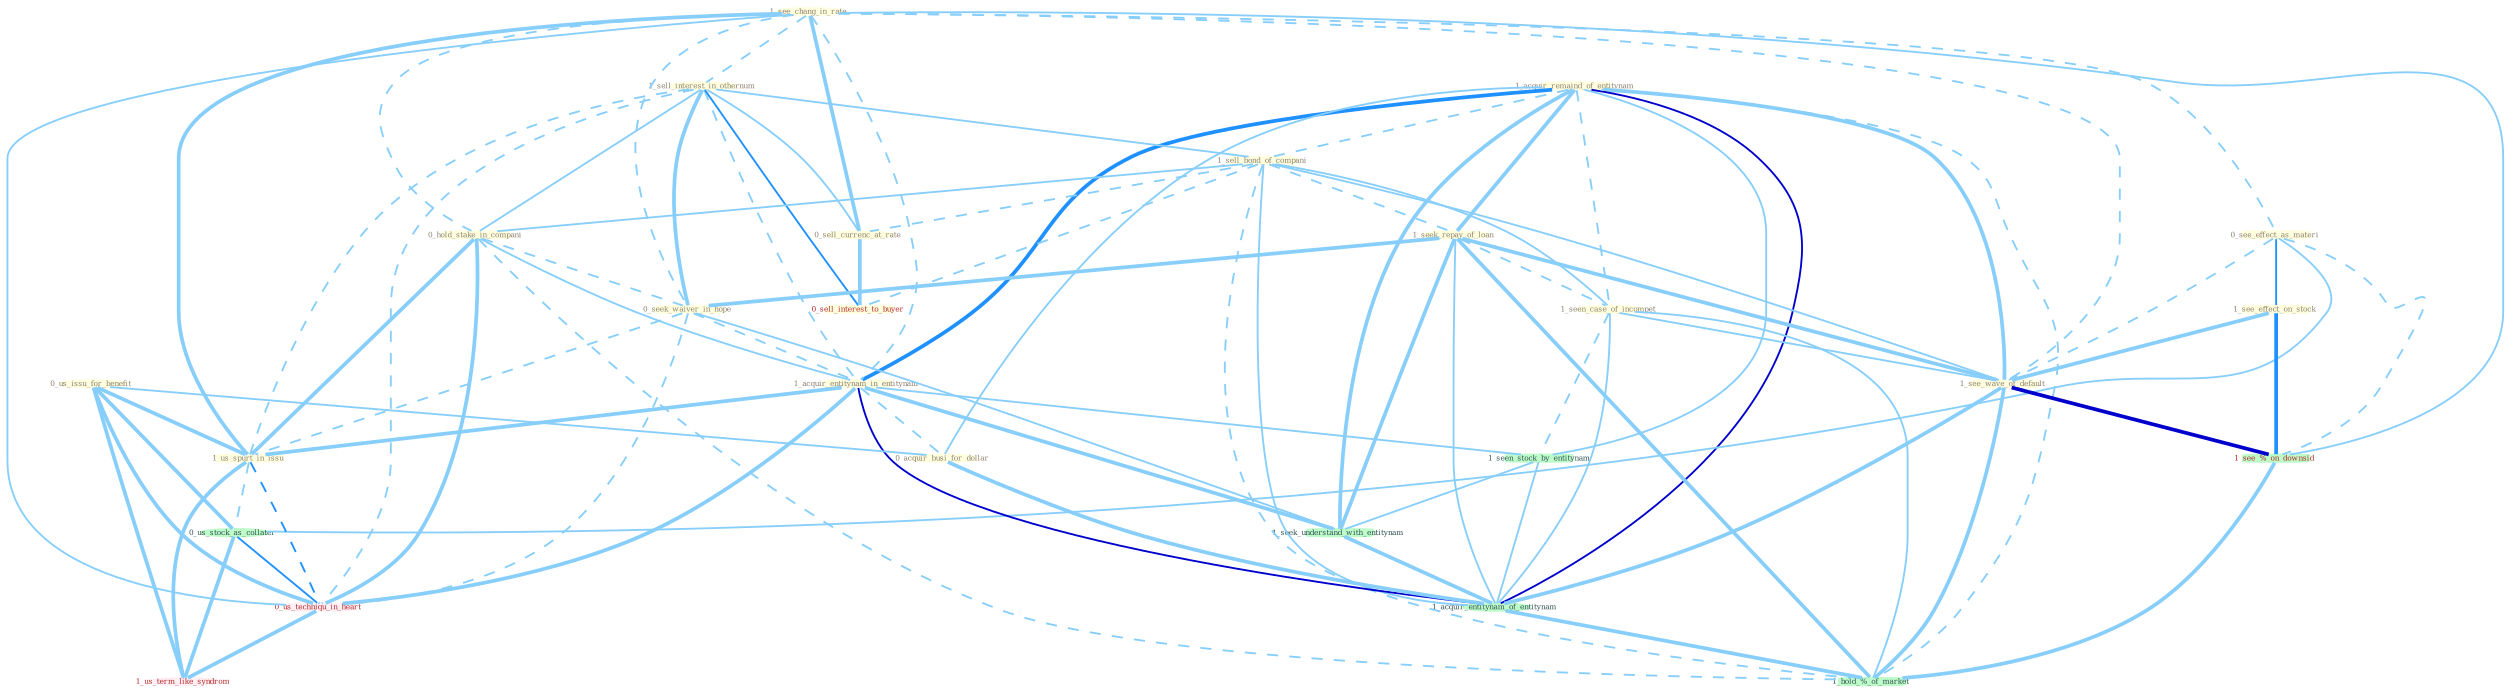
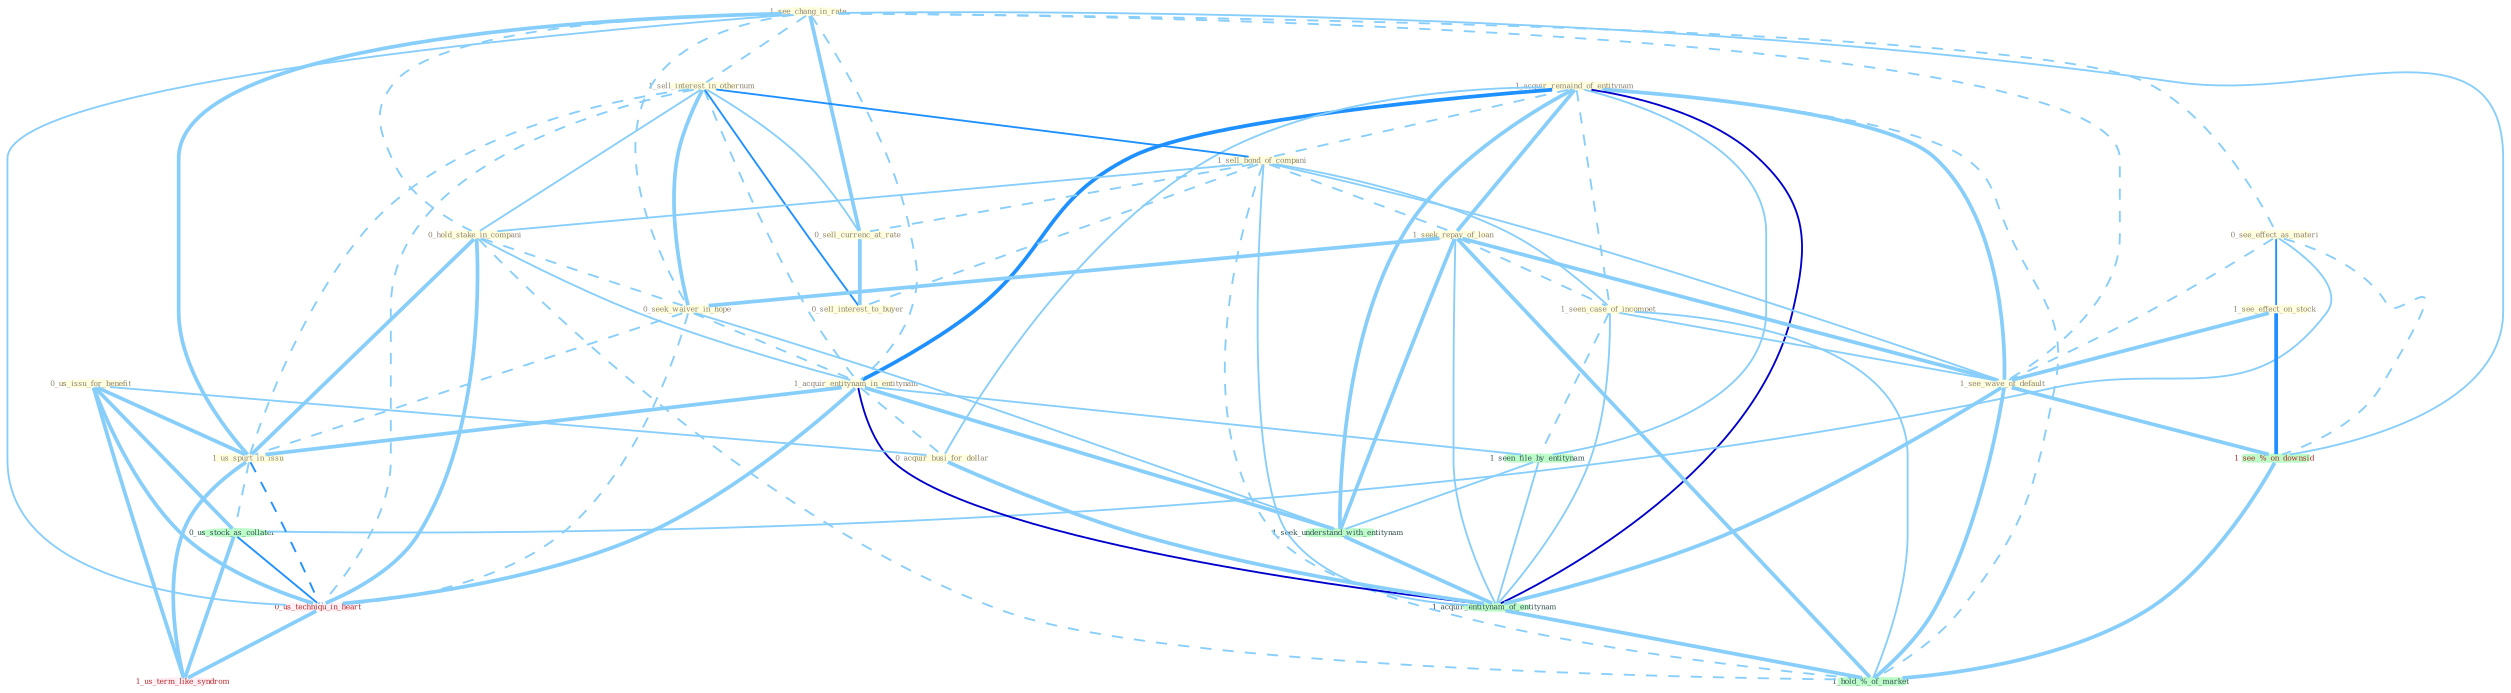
edge "1_sell_interest_in_othernum" -- "1_sell_bond_of_compani": color #87cefa -> #1e90ff
node "0_sell_interest_to_buyer": fontcolor #b22222 -> #8b7d6b
edge "1_see_wave_of_default" -- "1_see_%_on_downsid": color #0000cd -> #87cefa
node "1_seen_stock_by_entitynam": label "1_seen_stock_by_entitynam" -> "1_seen_file_by_entitynam"
